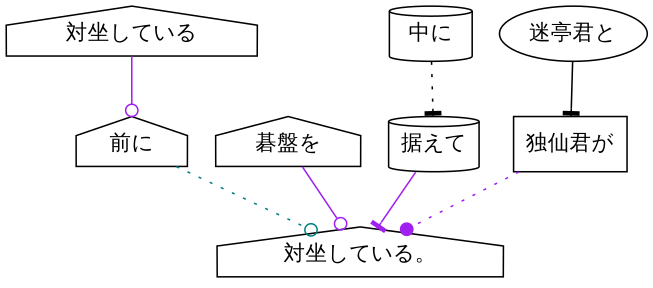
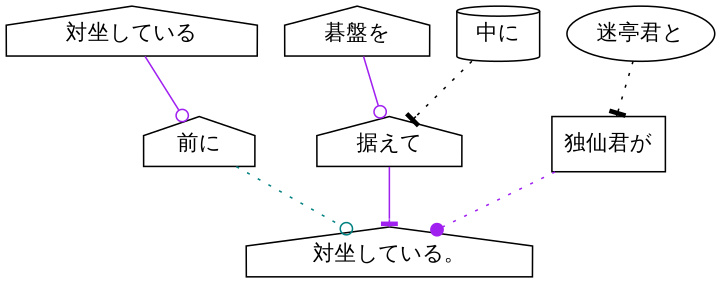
edge "迷亭君と" -> "独仙君が": style solid -> dotted
node "据えて": shape cylinder -> house
edge "碁盤を" -> "対坐している。": now "碁盤を" -> "据えて"
